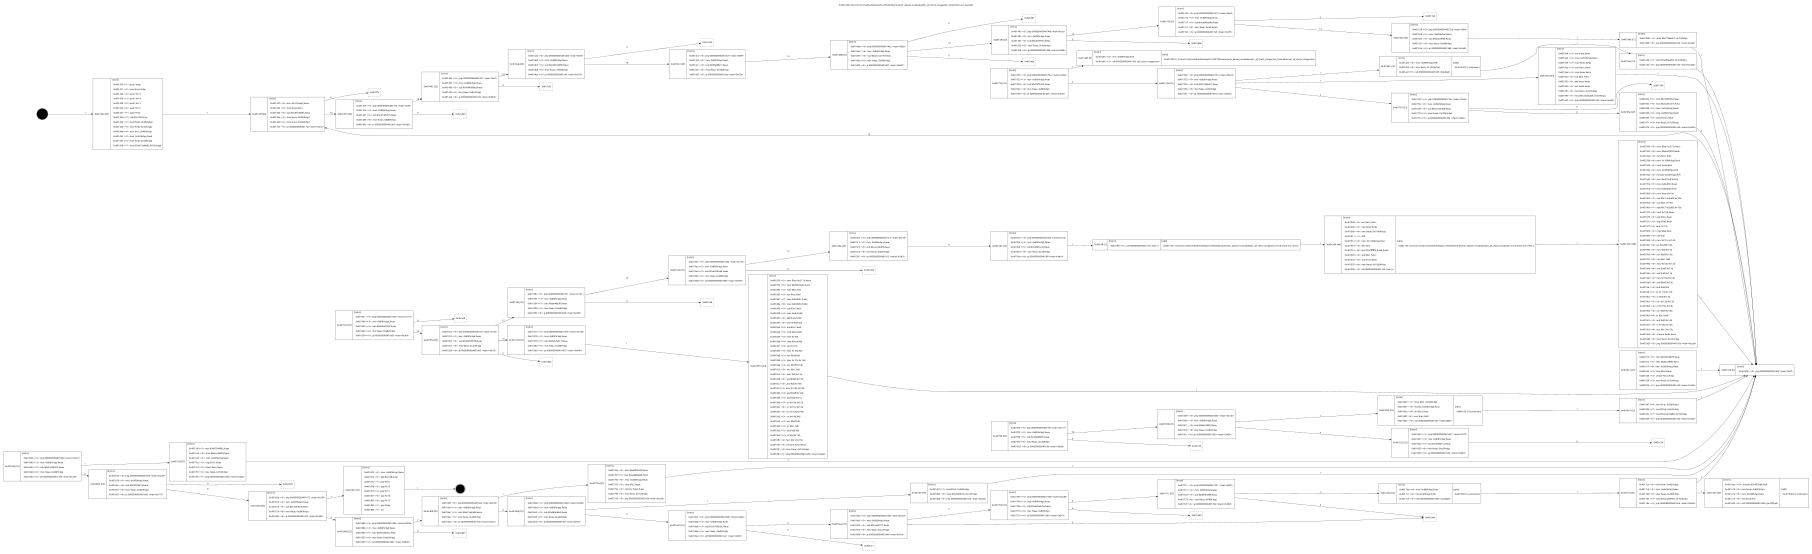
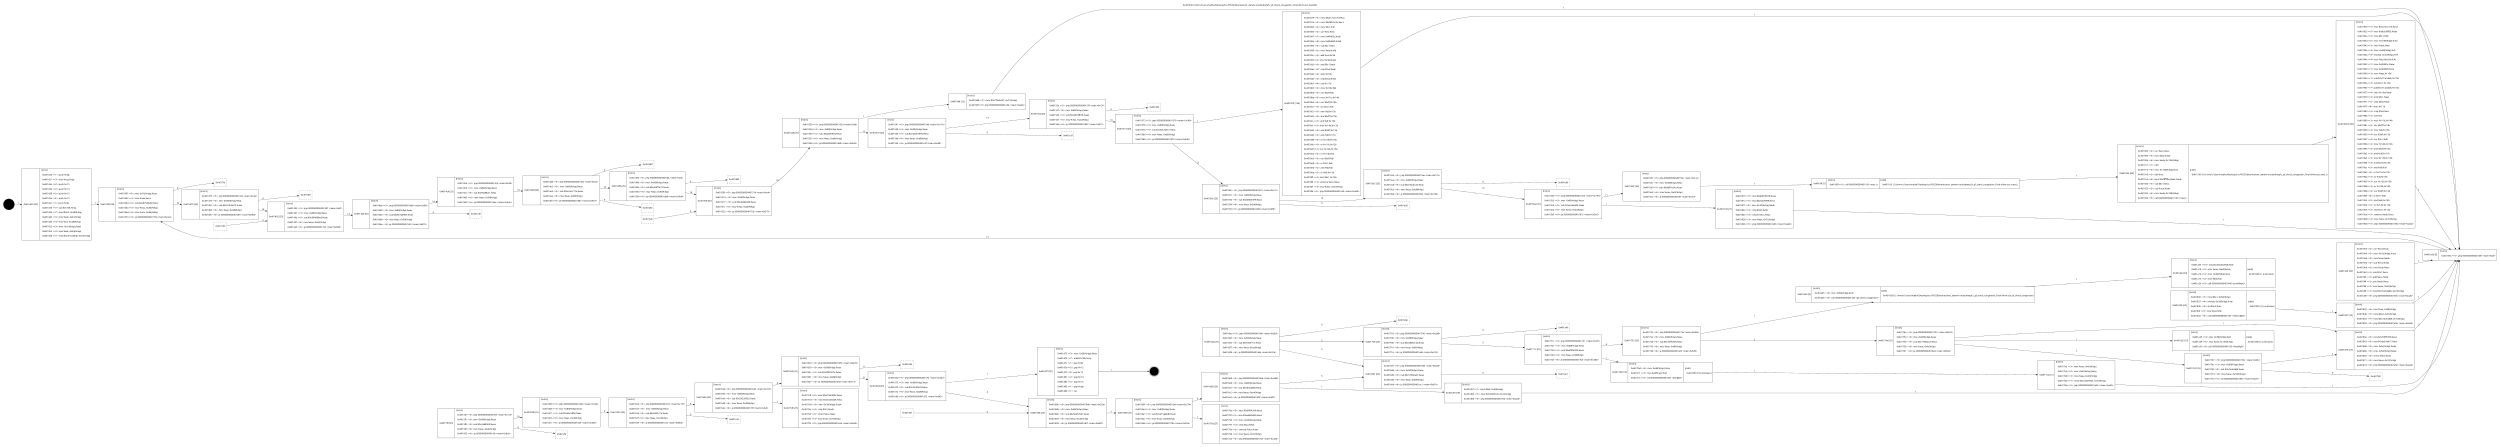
edge "0x40150f [25]" -> "0x4017a5": reversed
node "0x401a34 [12]": removed
edge "0x40174e [25]" -> "0x4019e4 [33]": now "0x40174e [25]" -> "0x40185e [27]"
edge "0x401492 [25]" -> "0x401c93": reversed
edge "0x401528 [25]" -> "0x401541 [25]": added, label "13"
edge "0x4015be [25]" -> "0x401815 [27]": added, label "1"
edge "0x40155a [25]" -> "0x40158c [25]": now "0x401573 [25]" -> "0x40158c [25]"
edge "0x401622 [25]" -> "0x40163b [25]": added, label "9"
edge "0x401609 [25]" -> "0x401830 [23]": removed, label "1"
edge "0x4017df [27]" -> "0x401e5b [5]": removed, label "1"
edge "0x40178a [27]" -> "0x401e5b [5]": removed, label "1"
edge "0x4017ca [21]" -> "0x401a0e [23]": now "0x401a05 [9]" -> "0x401a0e [23]"
edge "0x40171c [25]" -> "0x401d4e": now "0x40171c [25]" -> "0x401735 [25]"
edge "0x4016d1 [25]" -> "0x4016ea [25]": reversed
edge "0x401686 [25]" -> "0x401d07": reversed
